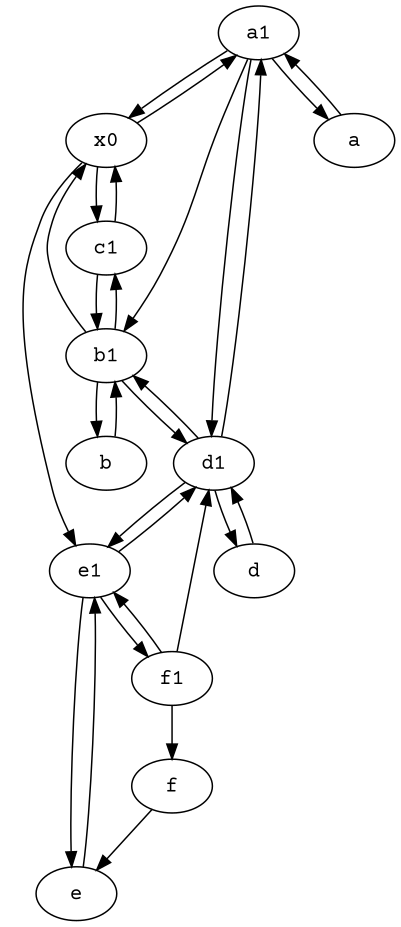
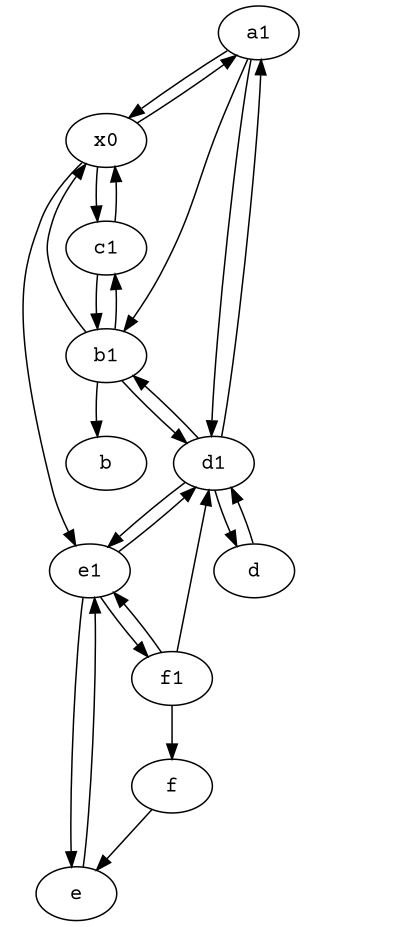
node "a": removed
edge "b" -> "b1": removed
